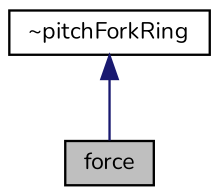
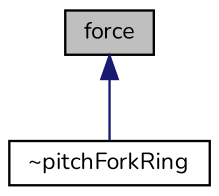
edge "force" -> "~pitchForkRing": reversed
